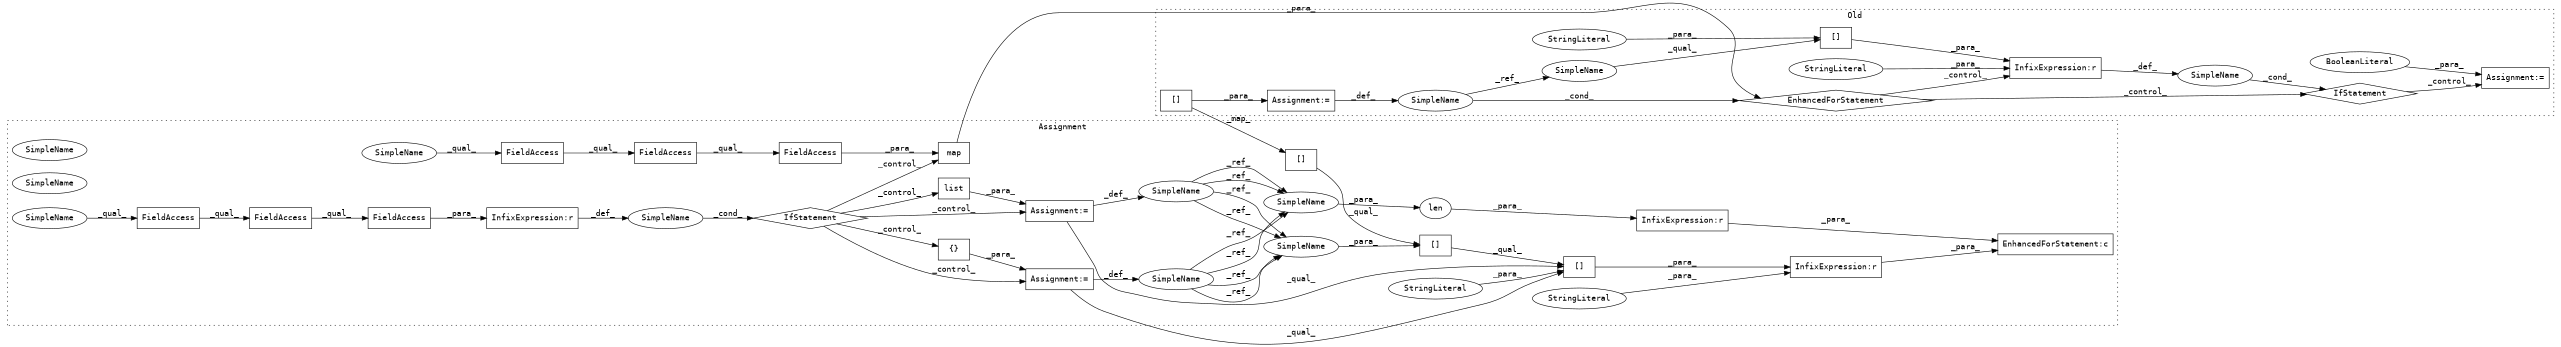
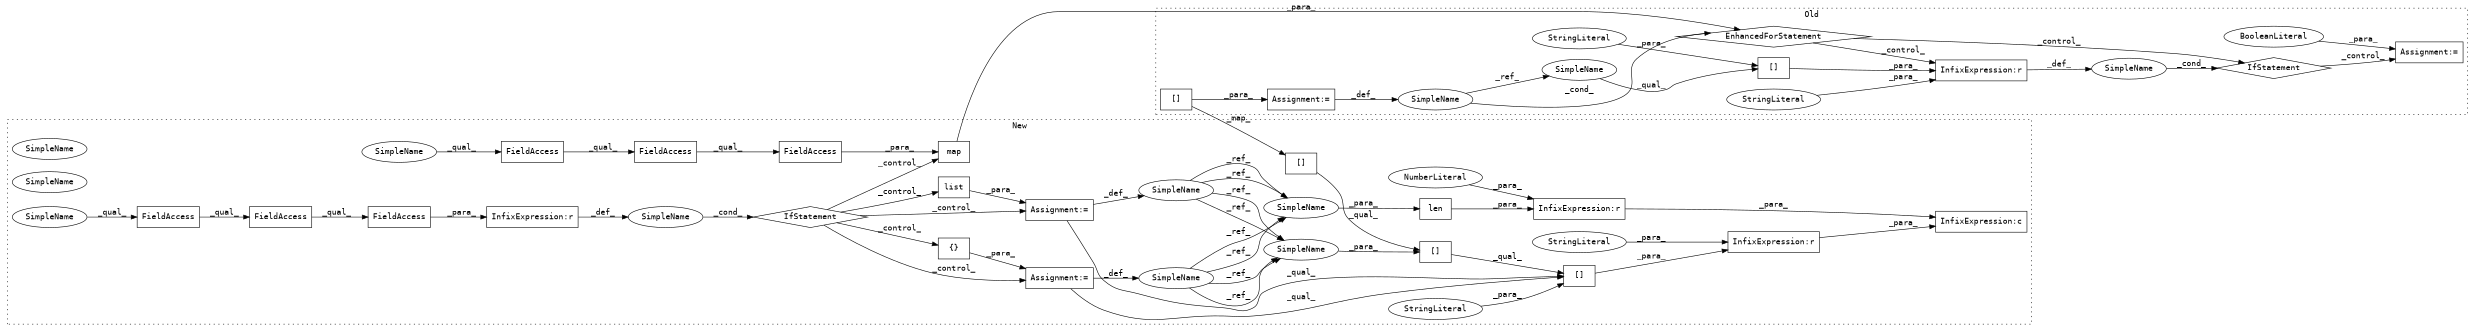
cluster "Assignment": label "Assignment" -> "New"
node "NumberLiteral": added
node "len": shape ellipse -> box
node "EnhancedForStatement:c": label "EnhancedForStatement:c" -> "InfixExpression:c"
